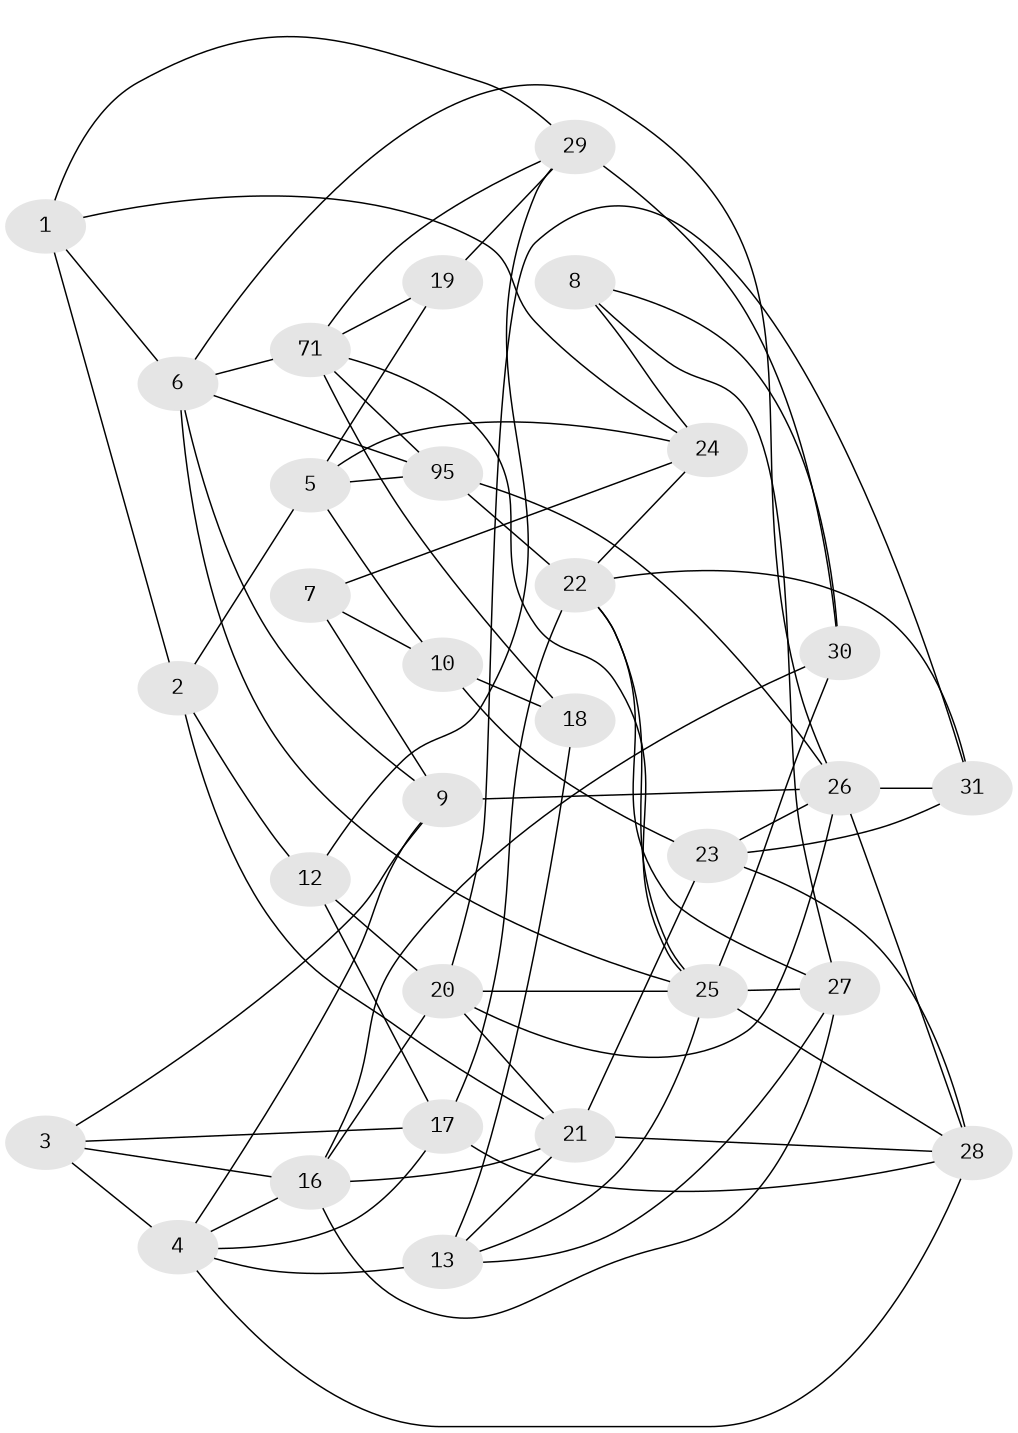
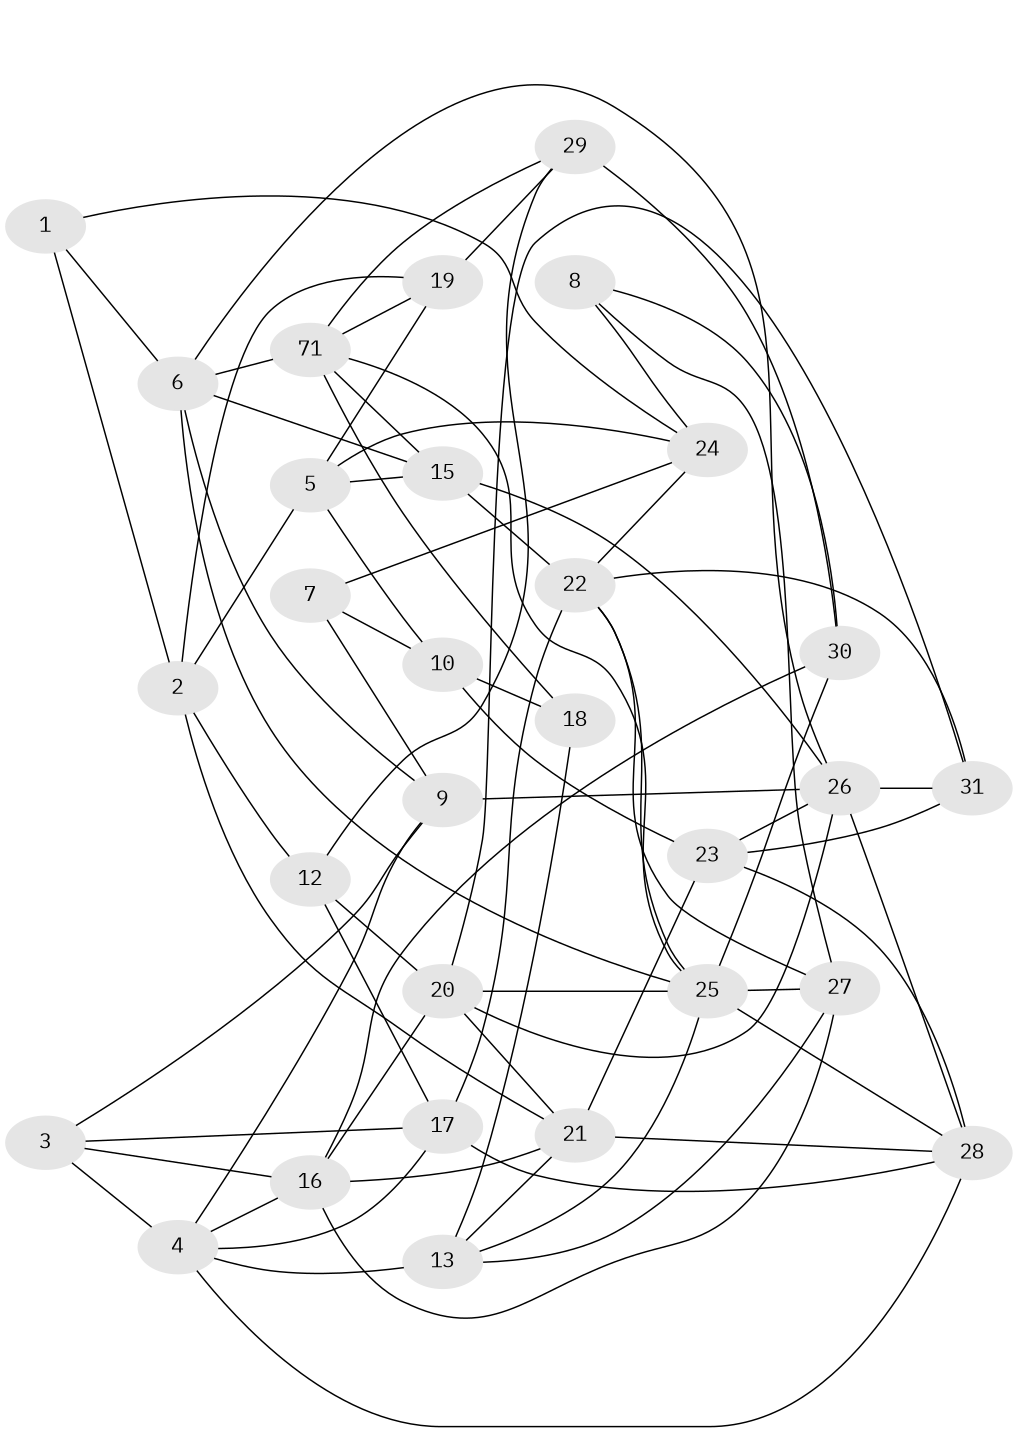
edge "29" -- "1": removed
edge "19" -- "2": added
node "95": label "95" -> "15"
